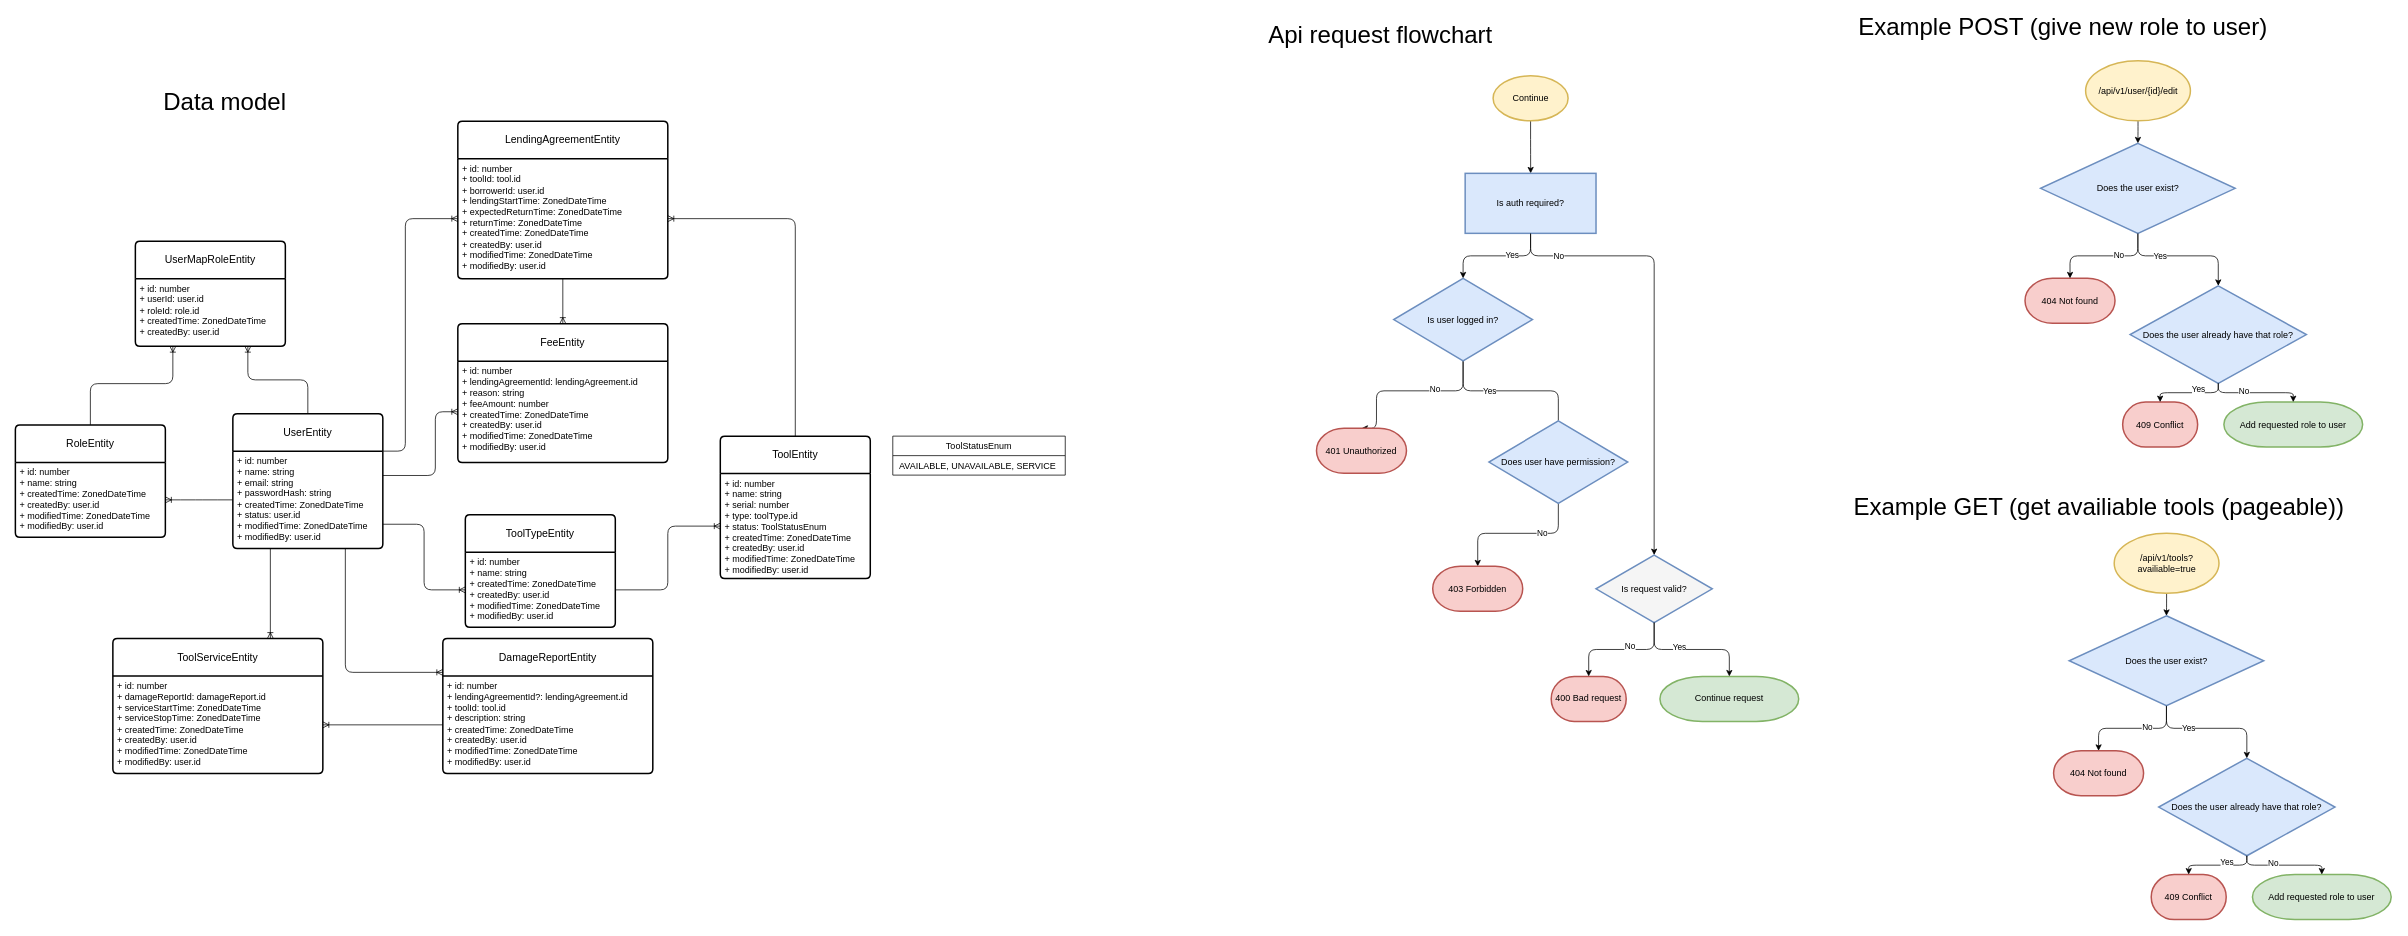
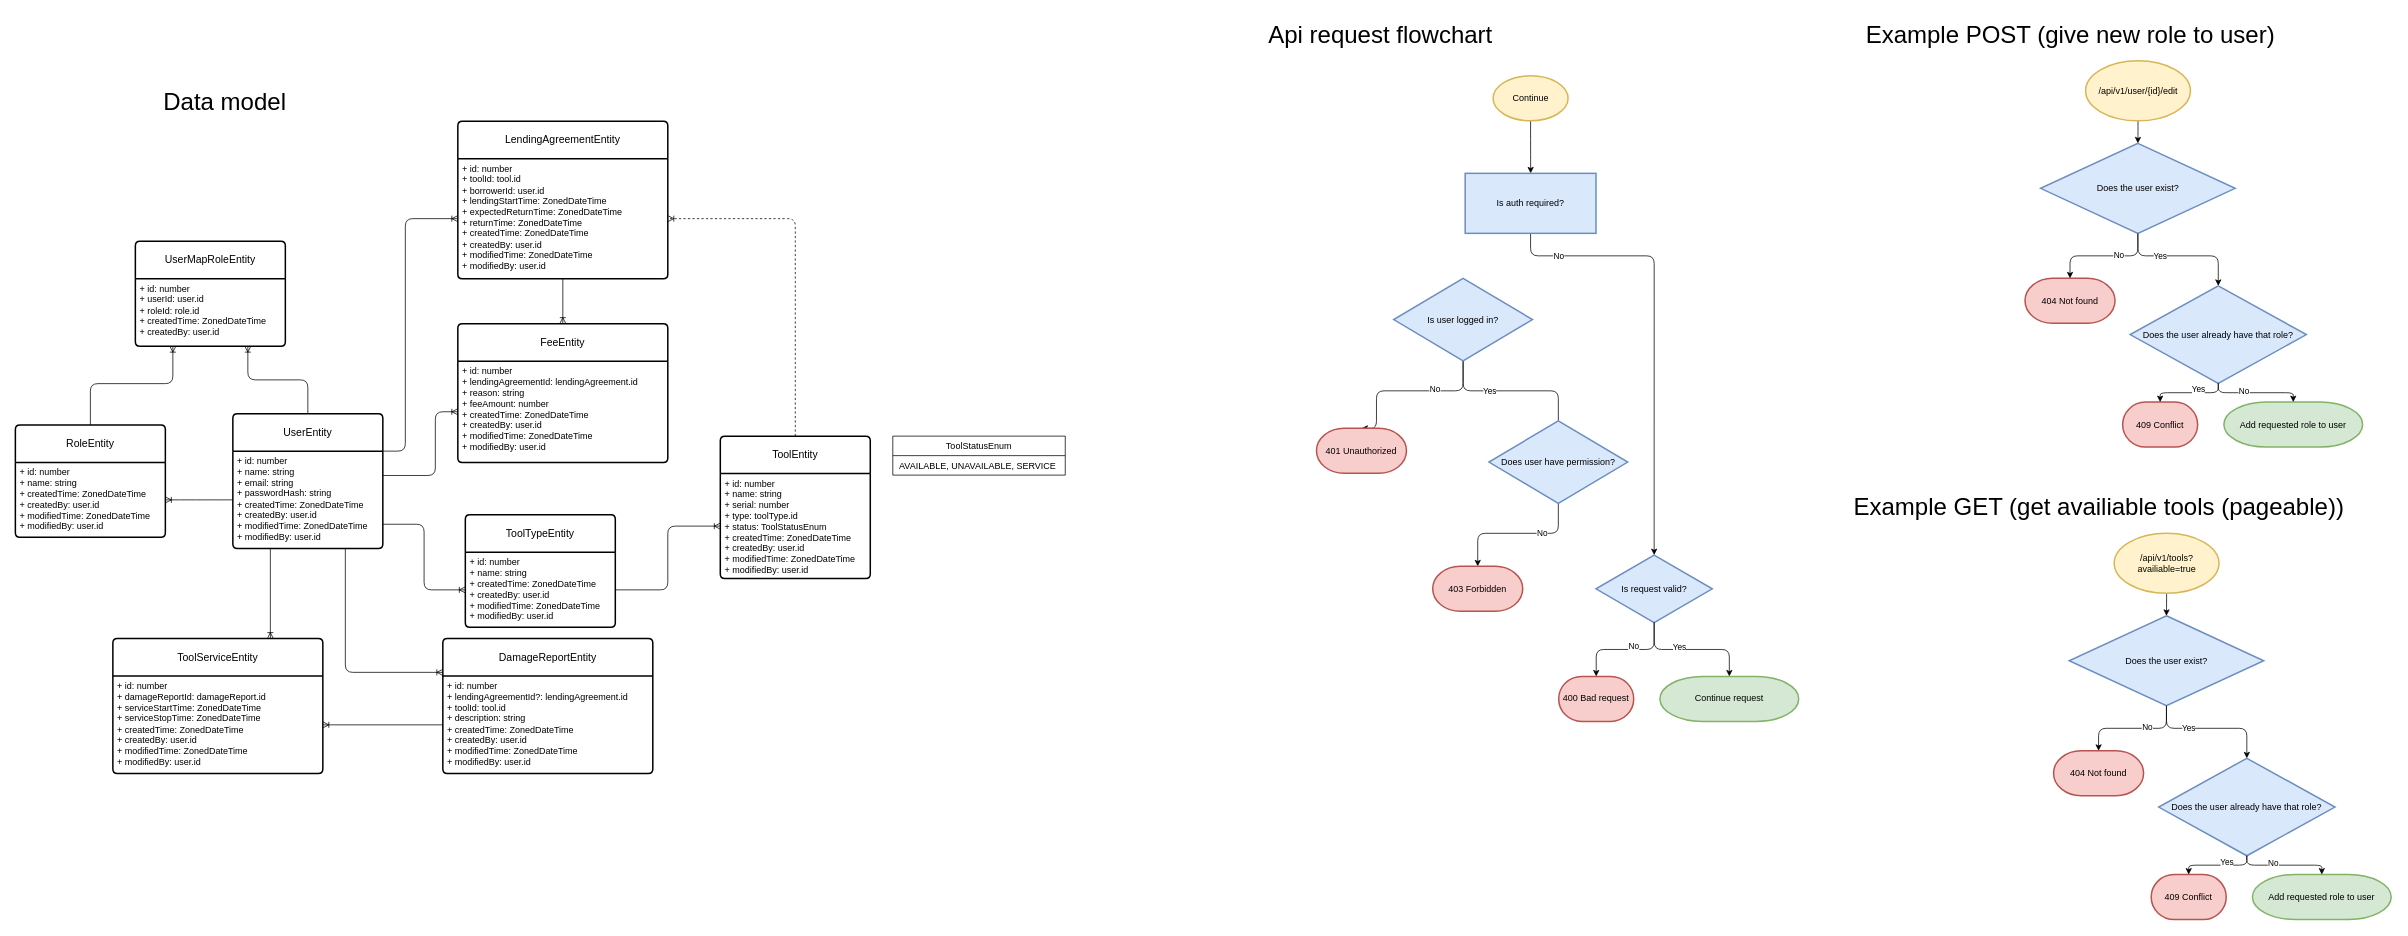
node "Example POST (give new role to user)": moved (2063, 27) -> (2070, 35)
edge "Is auth required?" -> "Is user logged in?": removed, label "Yes"
edge "ToolEntity" -> "+ id: number + toolId: tool.id + borrowerId: user.id + lendingStartTime: ZonedDateTime + expectedReturnTime: ZonedDateTime + returnTime: ZonedDateTime + createdTime: ZonedDateTime + createdBy: user.id + modifiedTime: ZonedDateTime + modifiedBy: user.id": style solid -> dashed
node "+ id: number + name: string + email: string + passwordHash: string + createdTime: ZonedDateTime + status: user.id + modifiedTime: ZonedDateTime + modifiedBy: user.id": label "+ id: number + name: string + email: string + passwordHash: string + createdTime: ZonedDateTime + status: user.id + modifiedTime: ZonedDateTime + modifiedBy: user.id" -> "+ id: number + name: string + email: string + passwordHash: string + createdTime: ZonedDateTime + createdBy: user.id + modifiedTime: ZonedDateTime + modifiedBy: user.id"
node "Is request valid?": fillcolor #f5f5f5 -> #dae8fc
node "400 Bad request": moved (1589, 699) -> (1596, 699)
